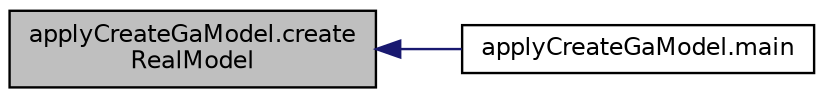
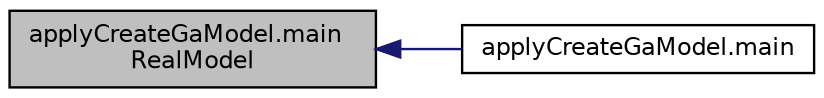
node "applyCreateGaModel.create RealModel": label "applyCreateGaModel.create RealModel" -> "applyCreateGaModel.main RealModel"
